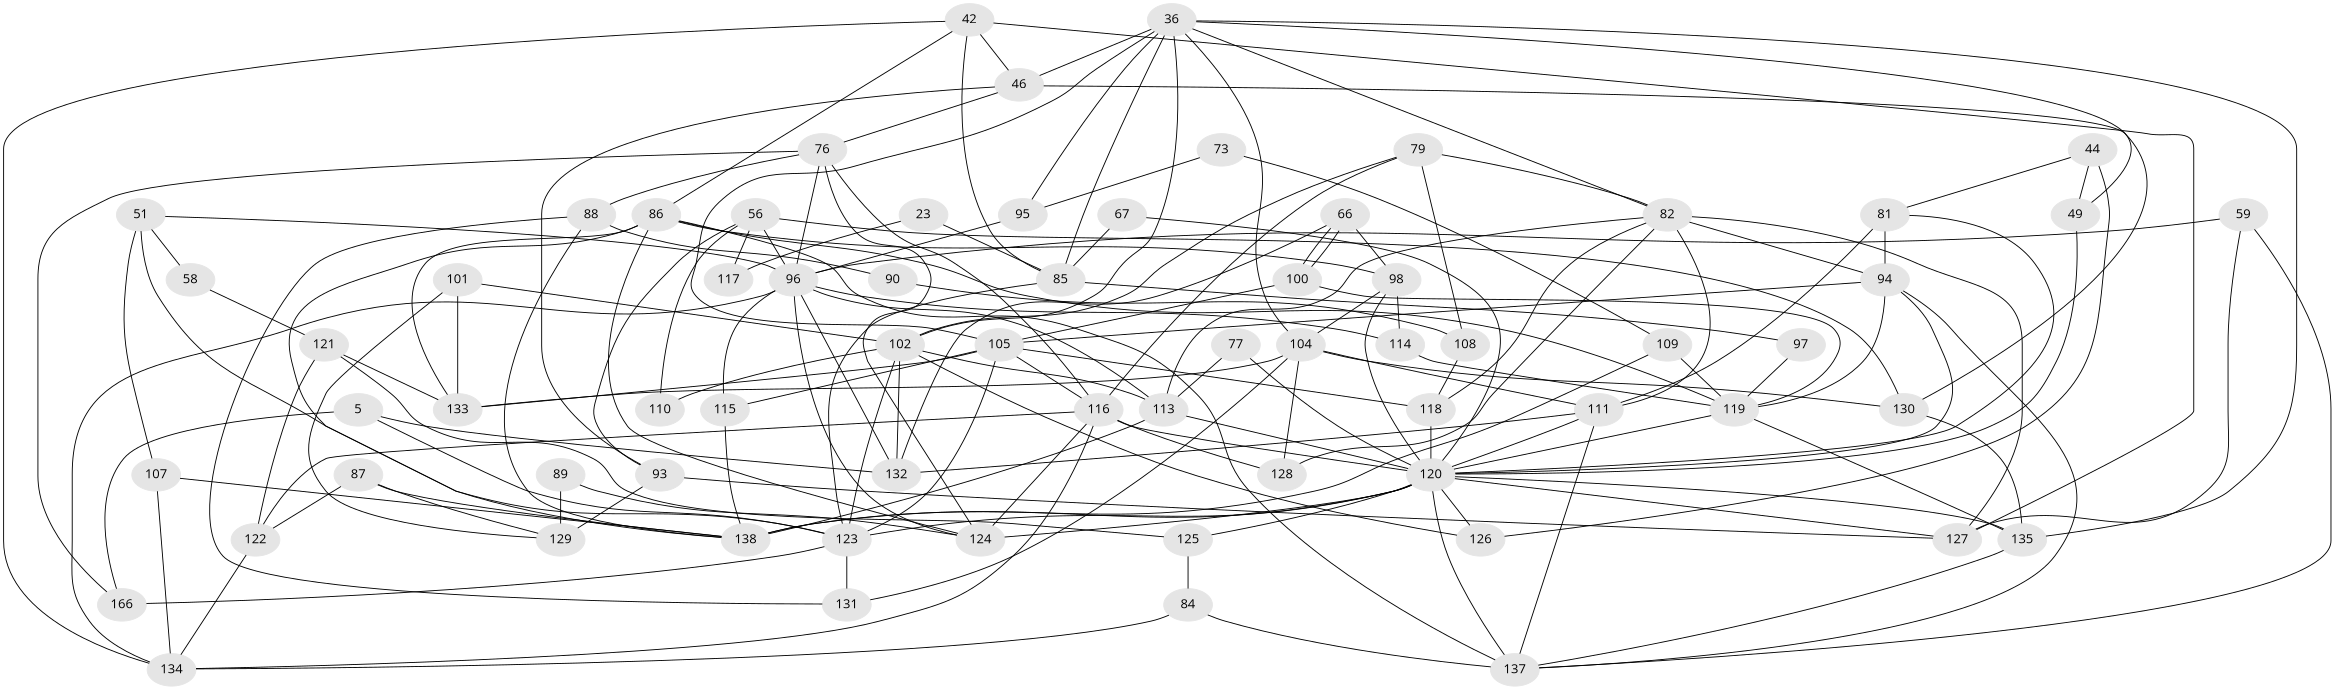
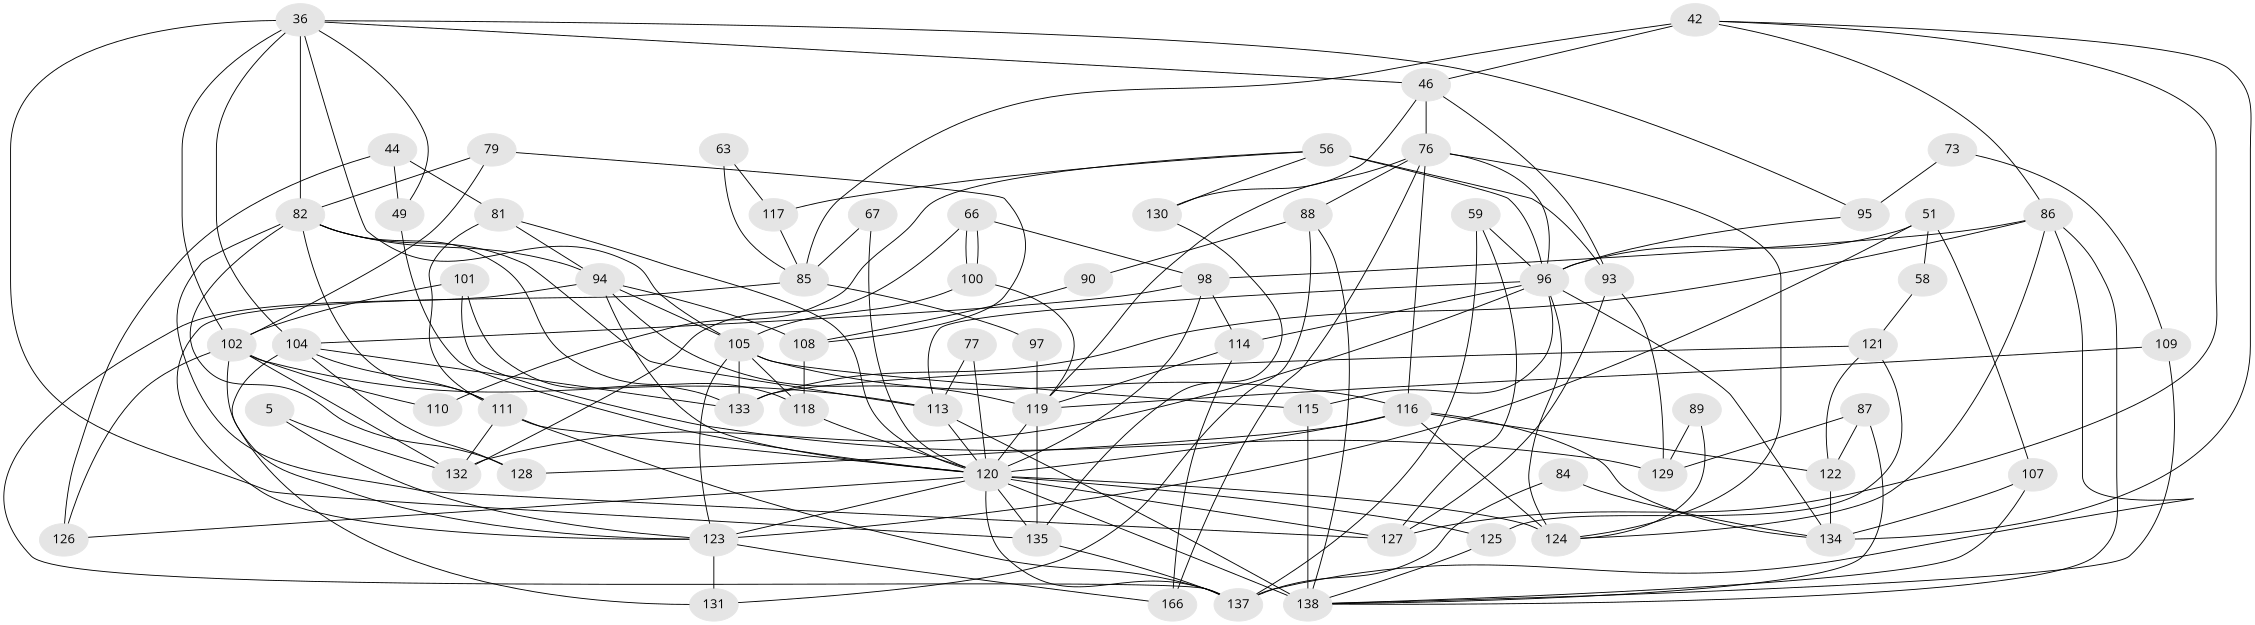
edge "36" -- "85": now "117" -- "85"
node "23": label "23" -> "63"
edge "79" -- "116": removed
edge "94" -- "108": added
edge "86" -- "119": now "76" -- "119"
edge "104" -- "130": removed
edge "5" -- "166": now "114" -- "166"
edge "125" -- "84": now "125" -- "138"
